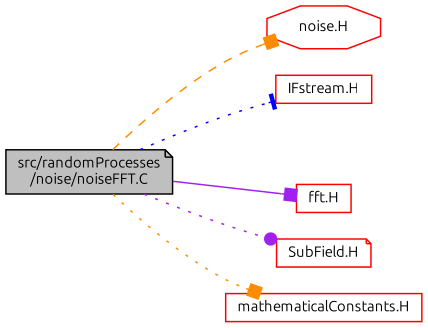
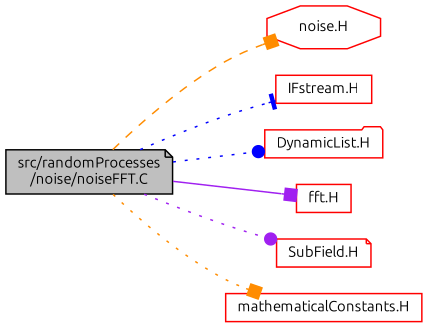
node "DynamicList.H": added
